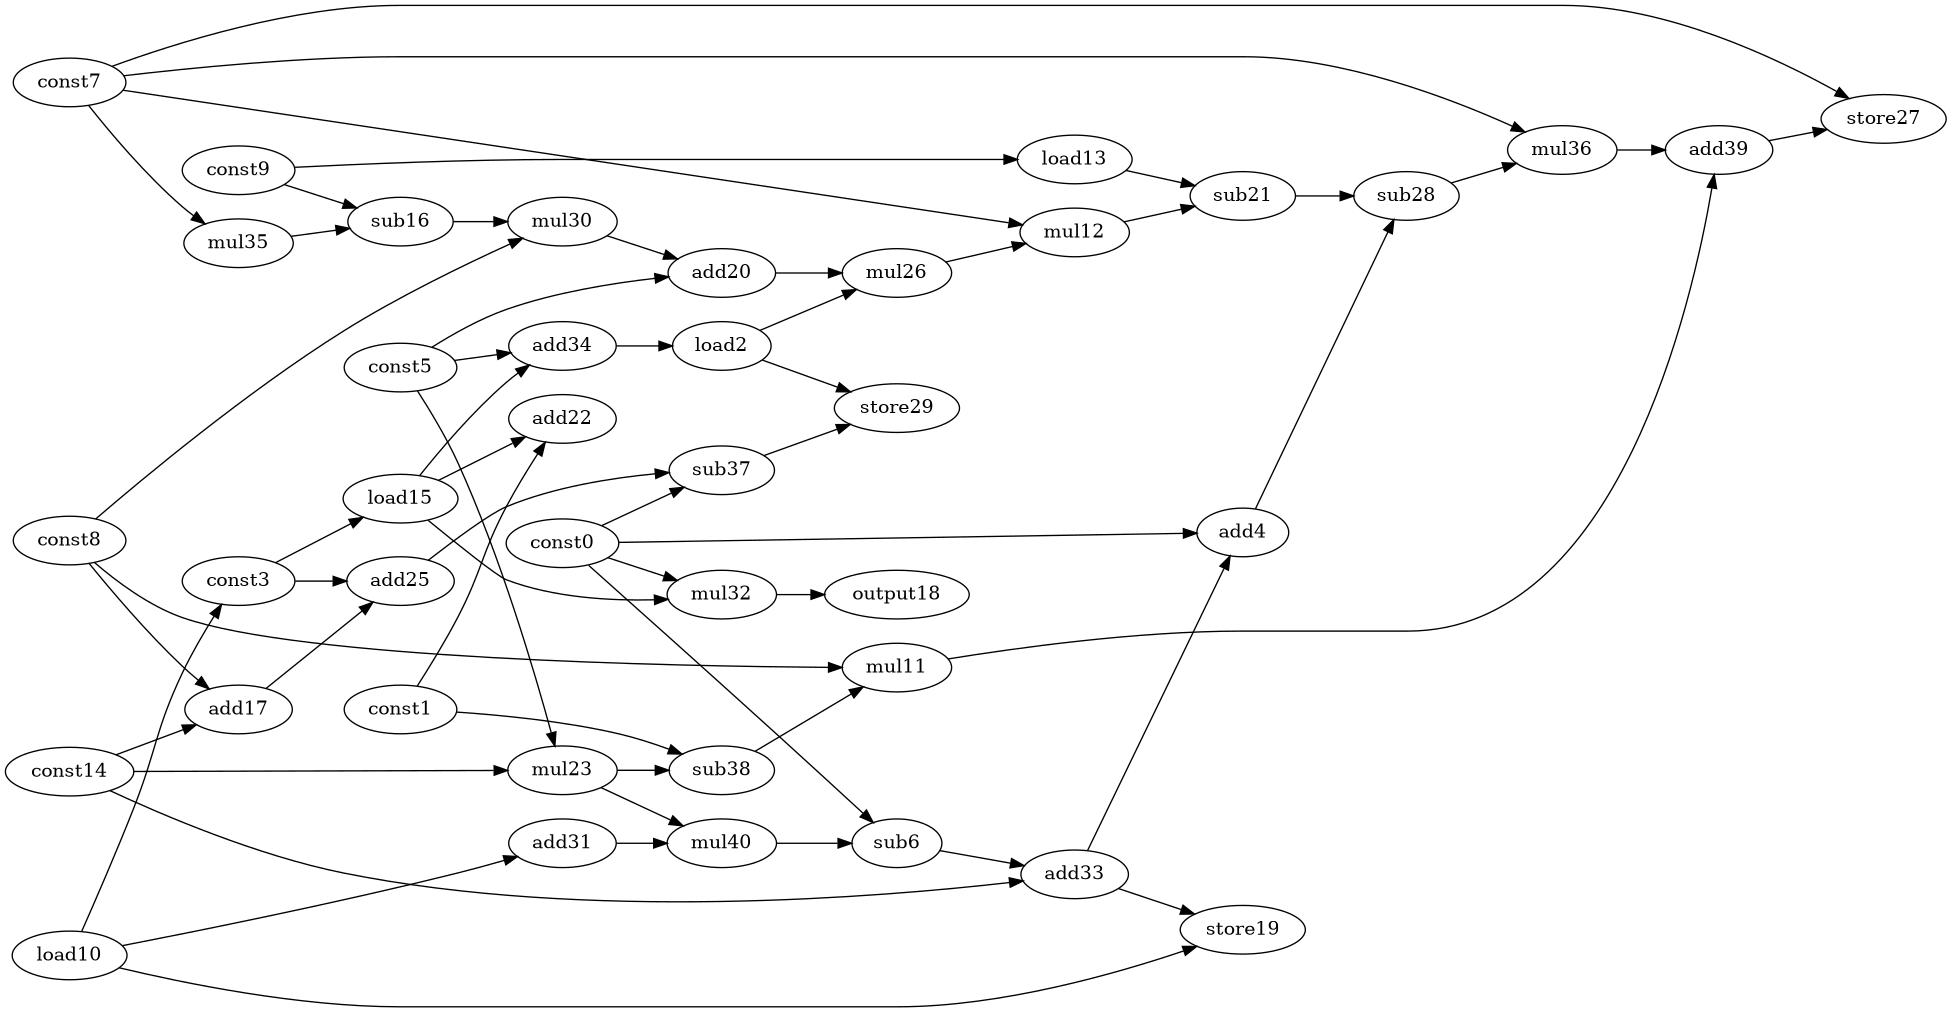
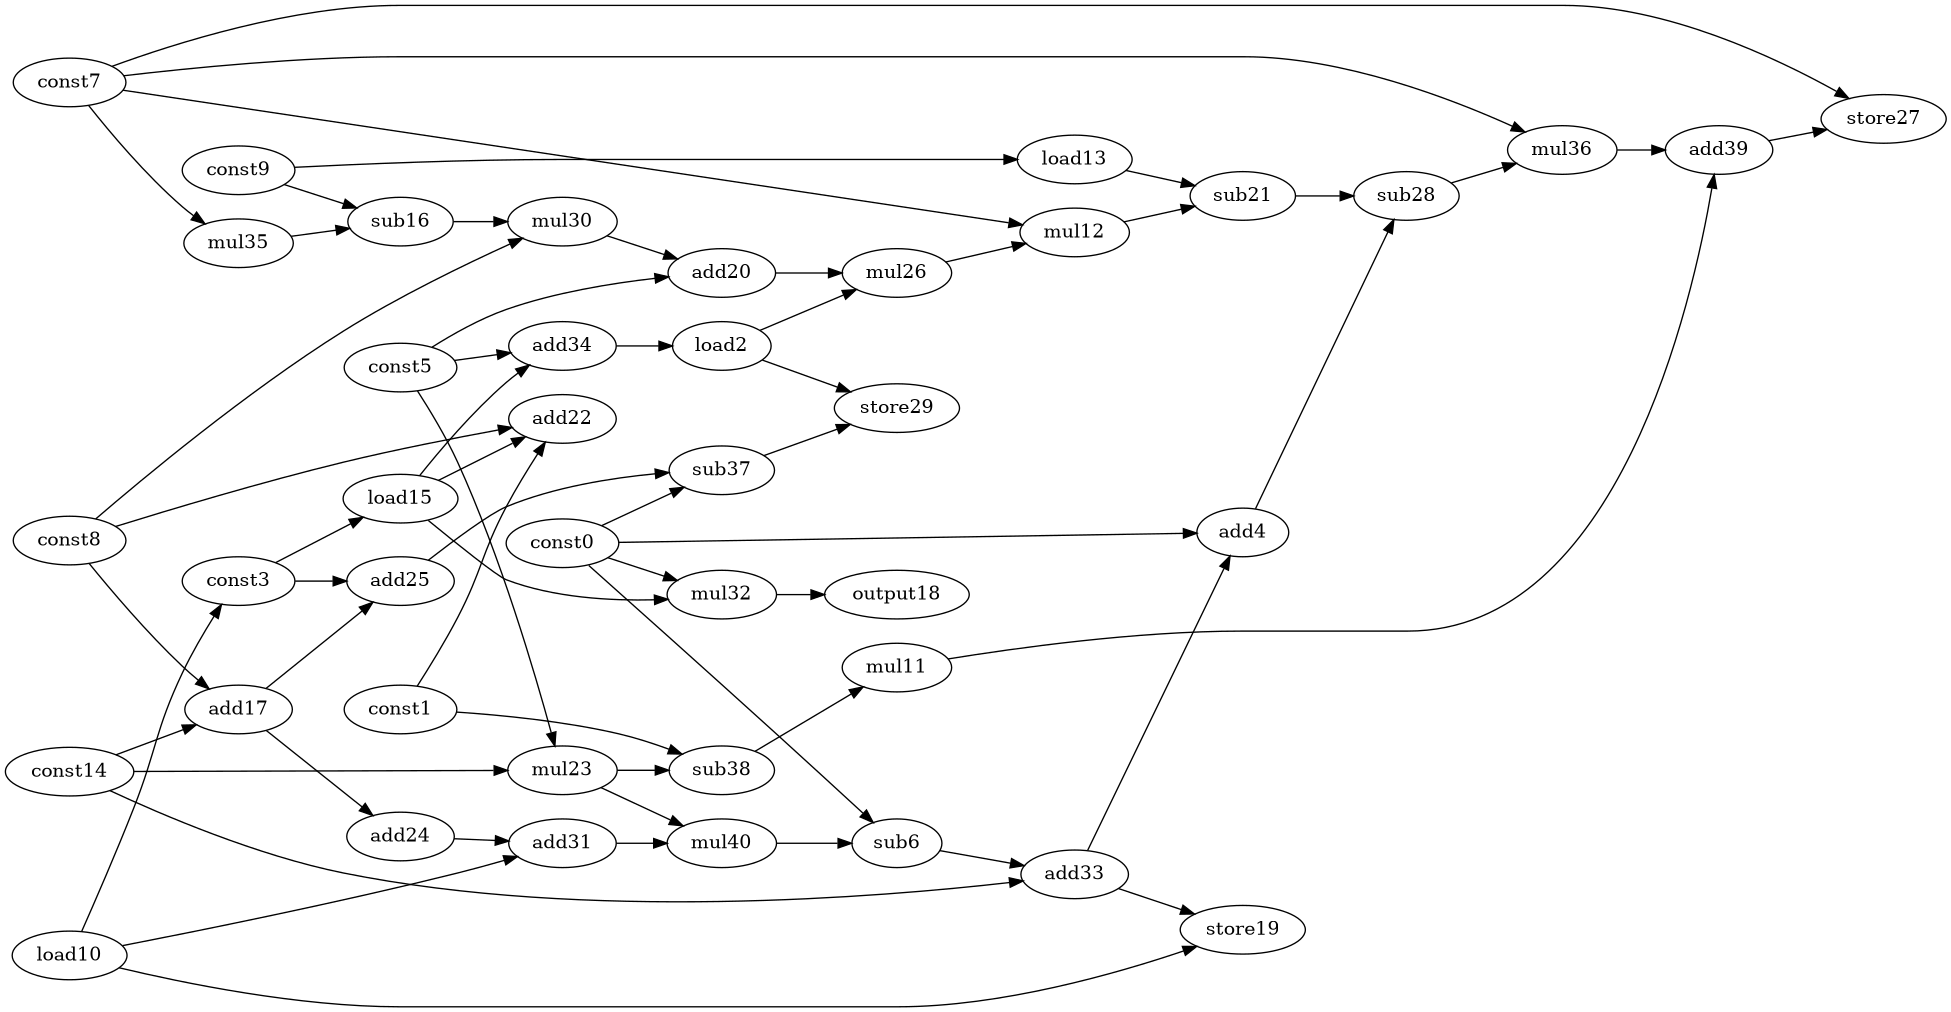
edge "const8" -> "mul11": now "const8" -> "add22"
node "add24": added
